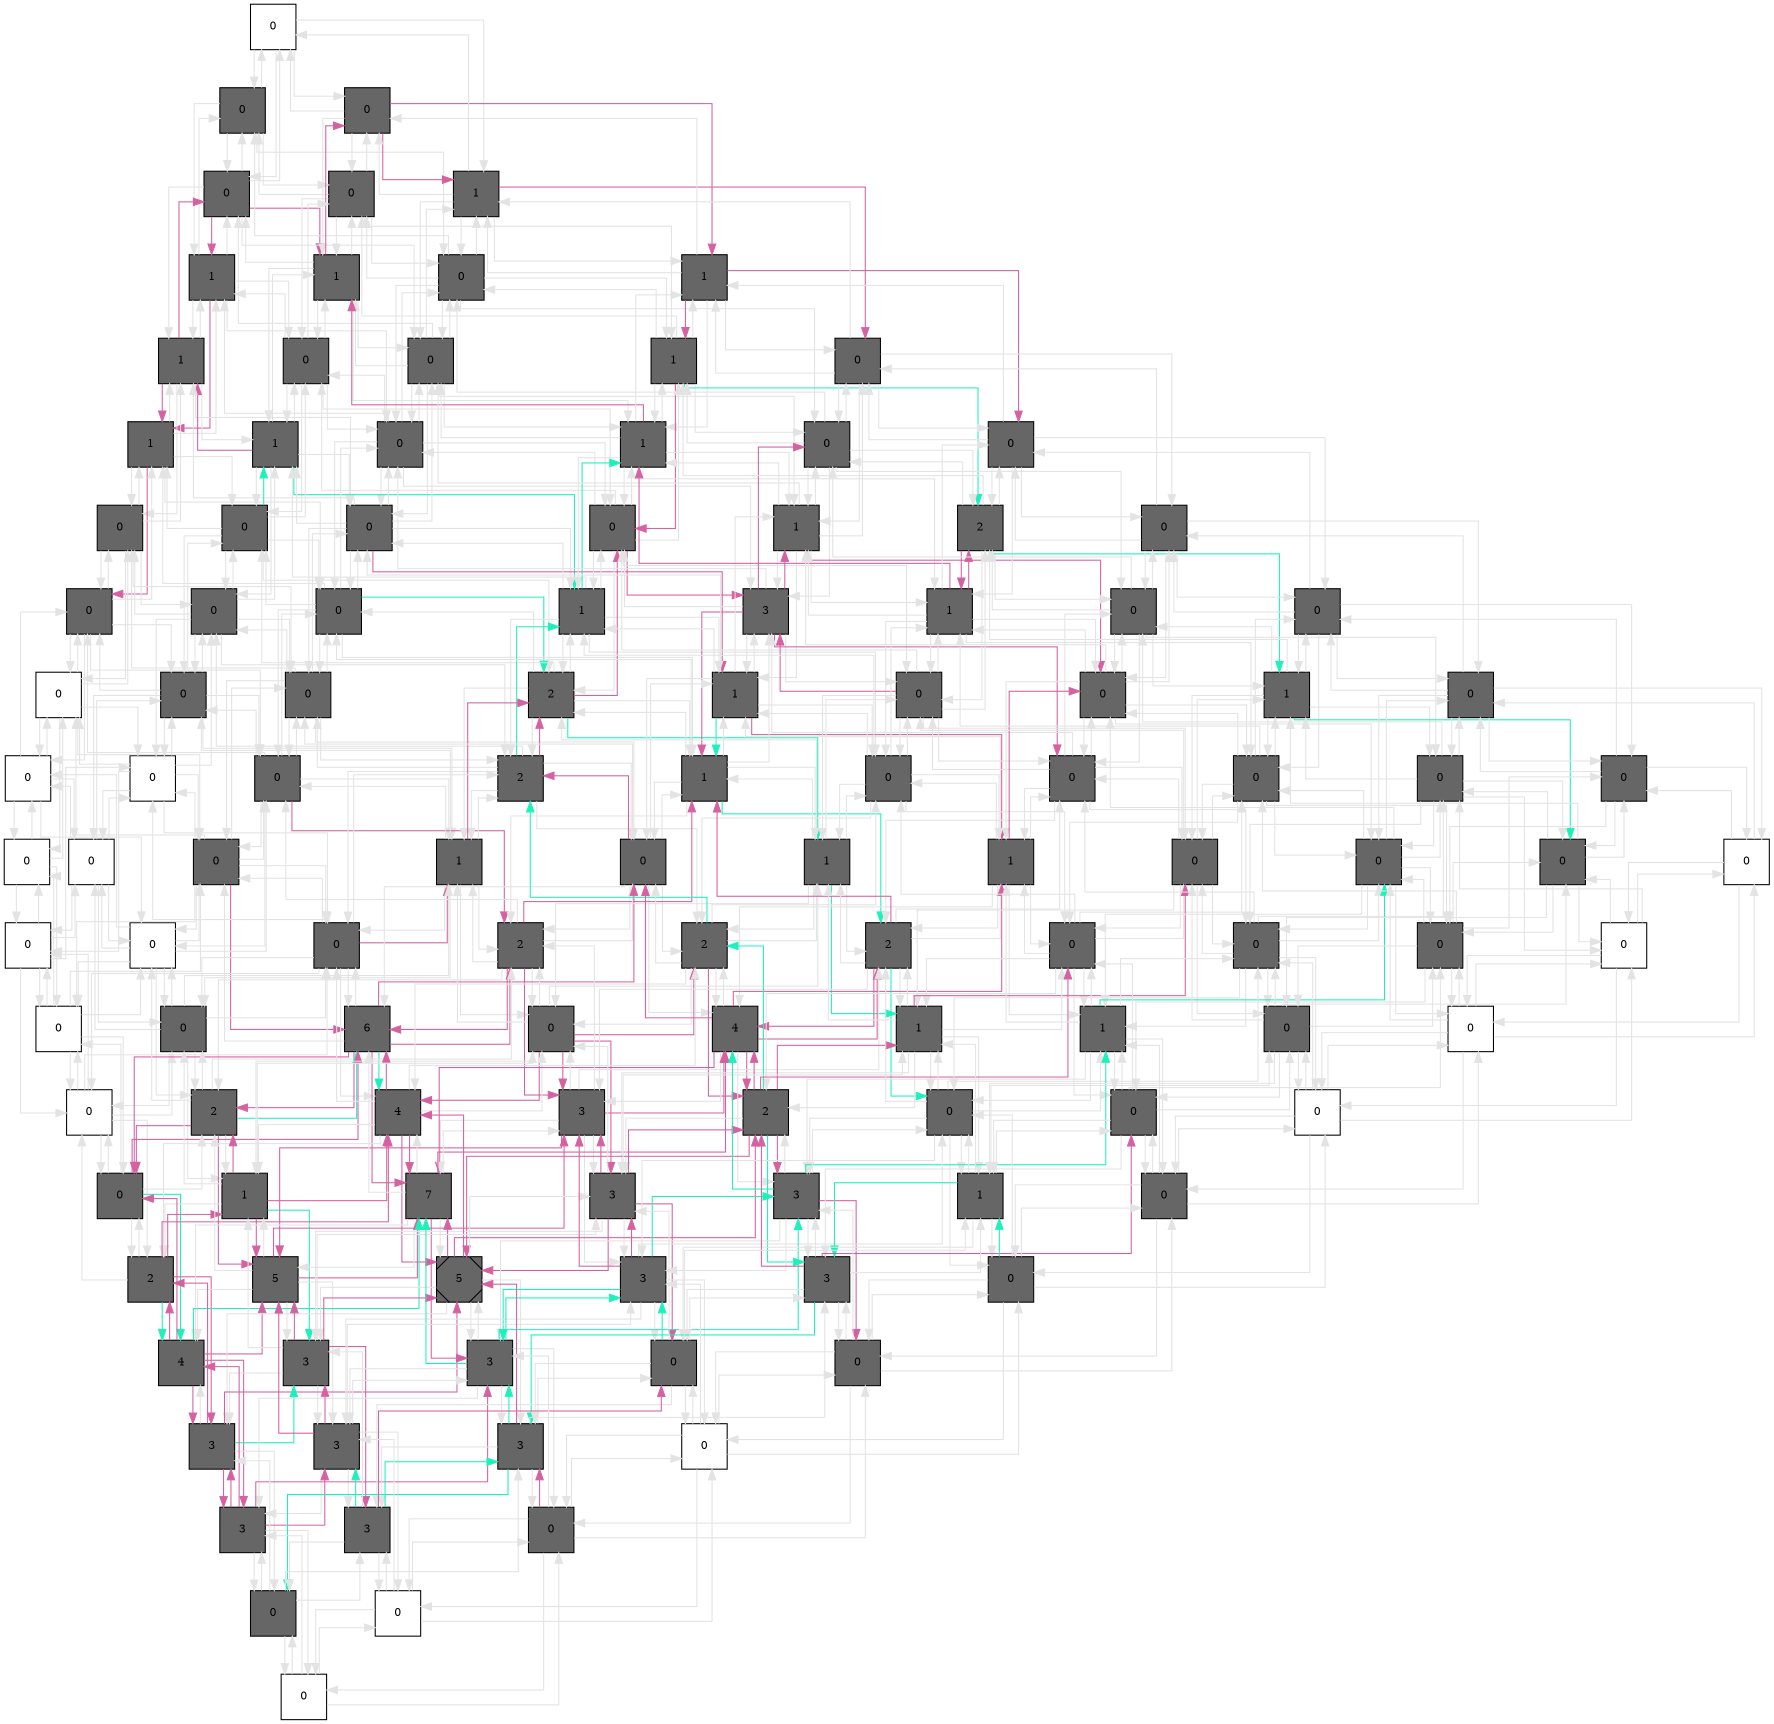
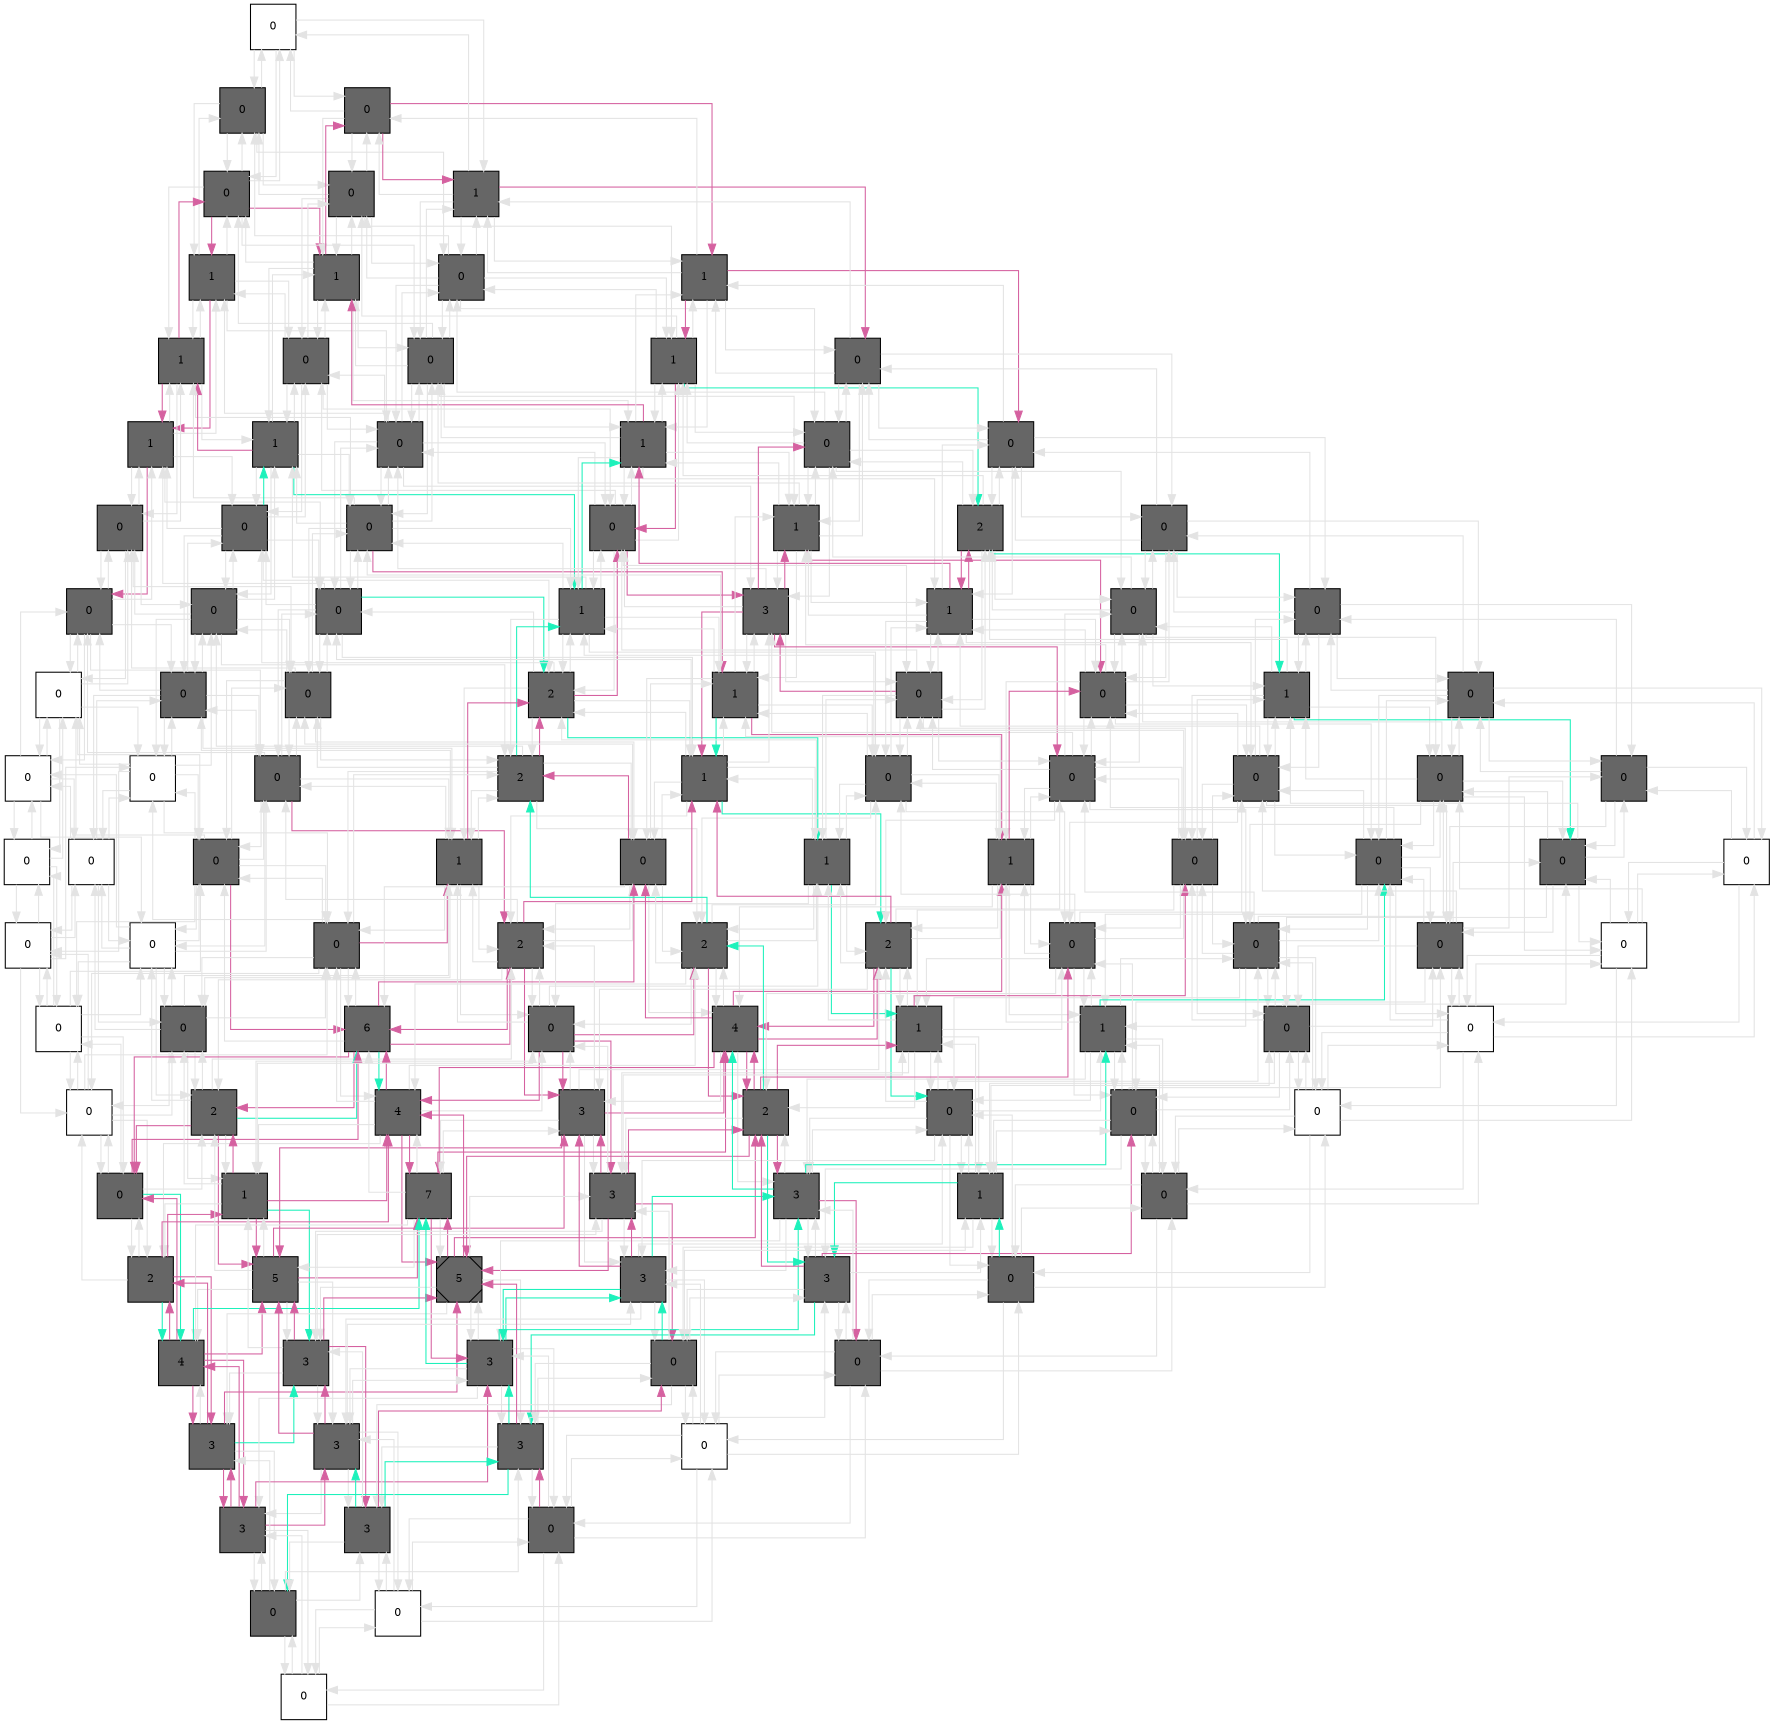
edge "6" -> "7": removed
